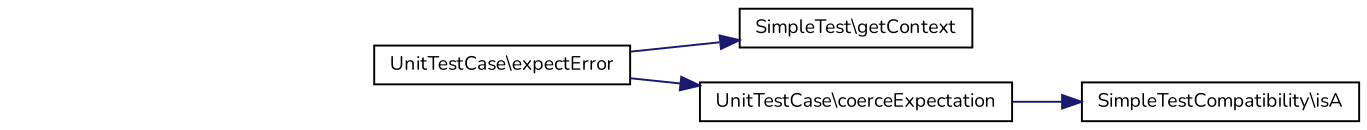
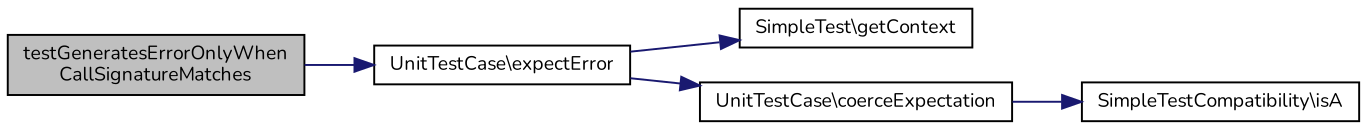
node "testGeneratesErrorOnlyWhen CallSignatureMatches": added
